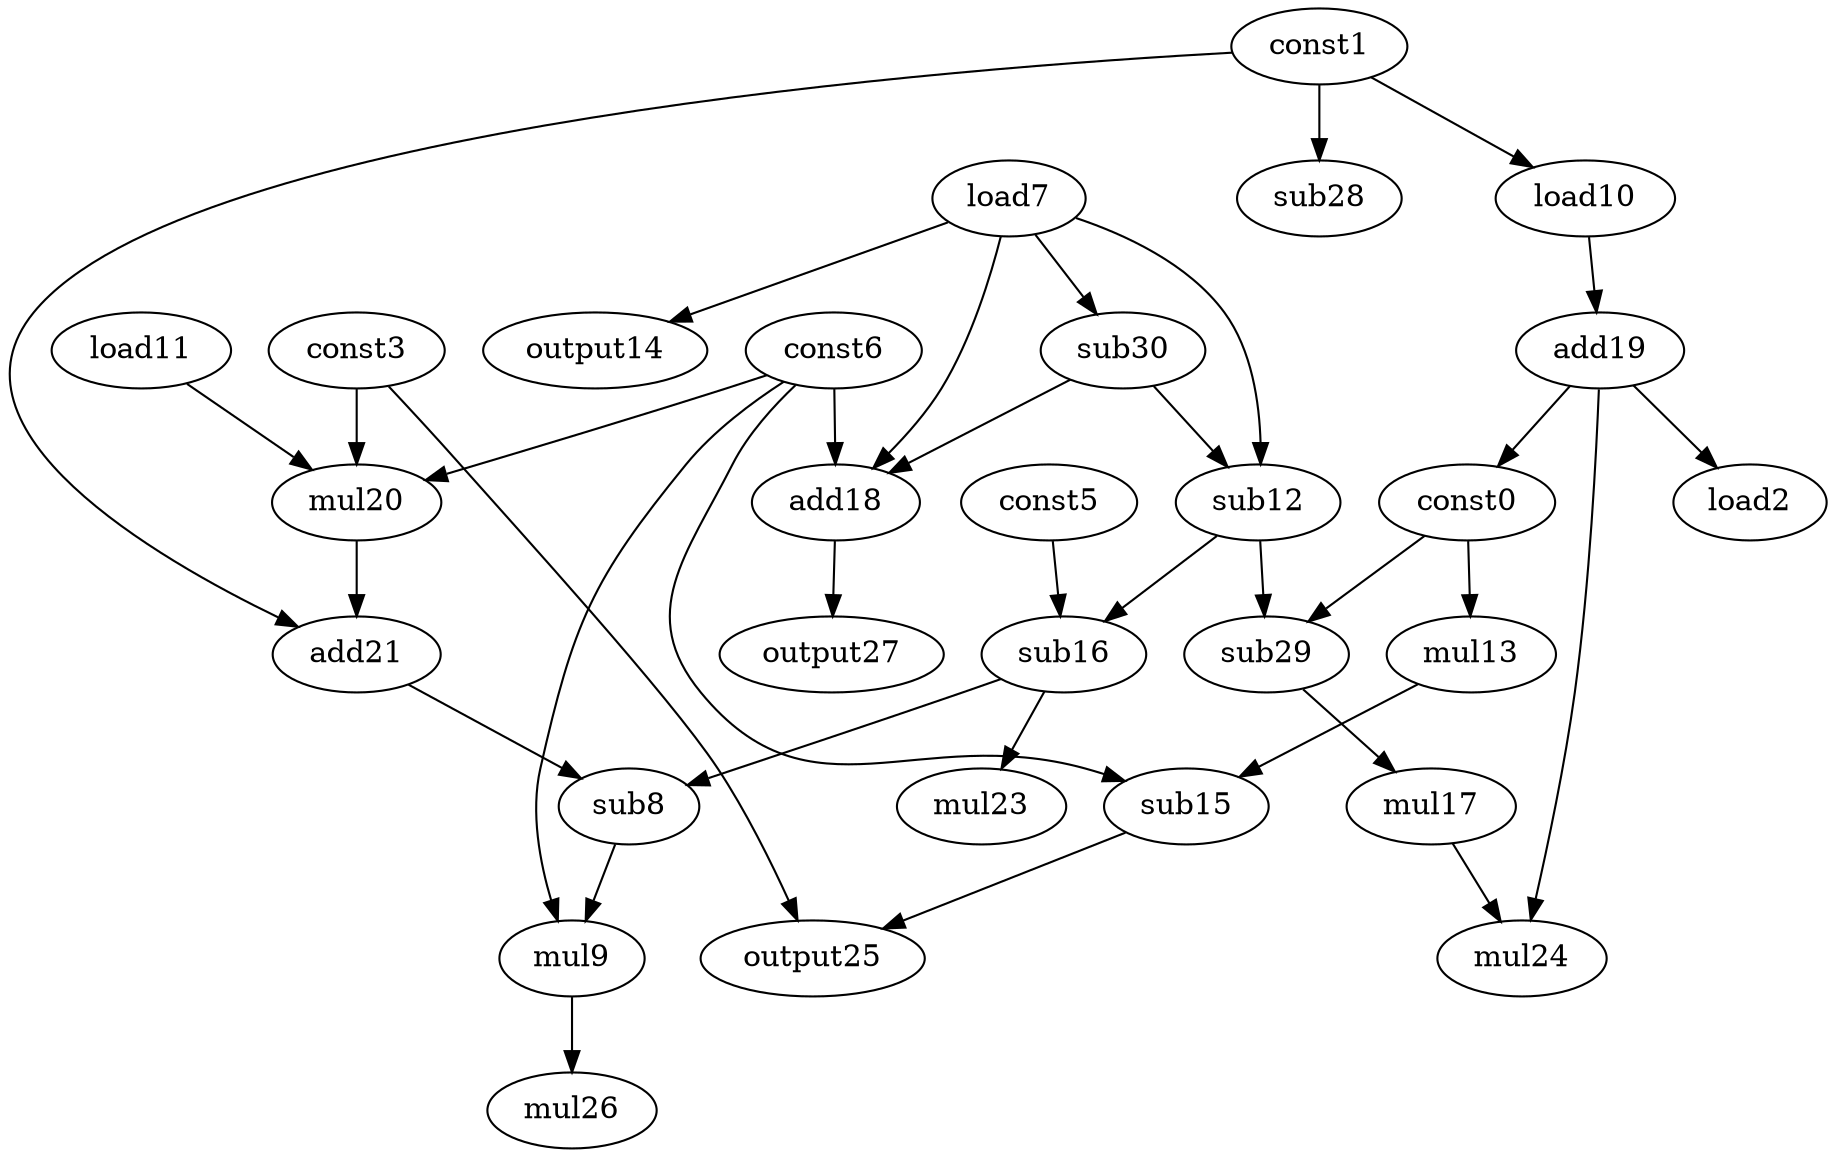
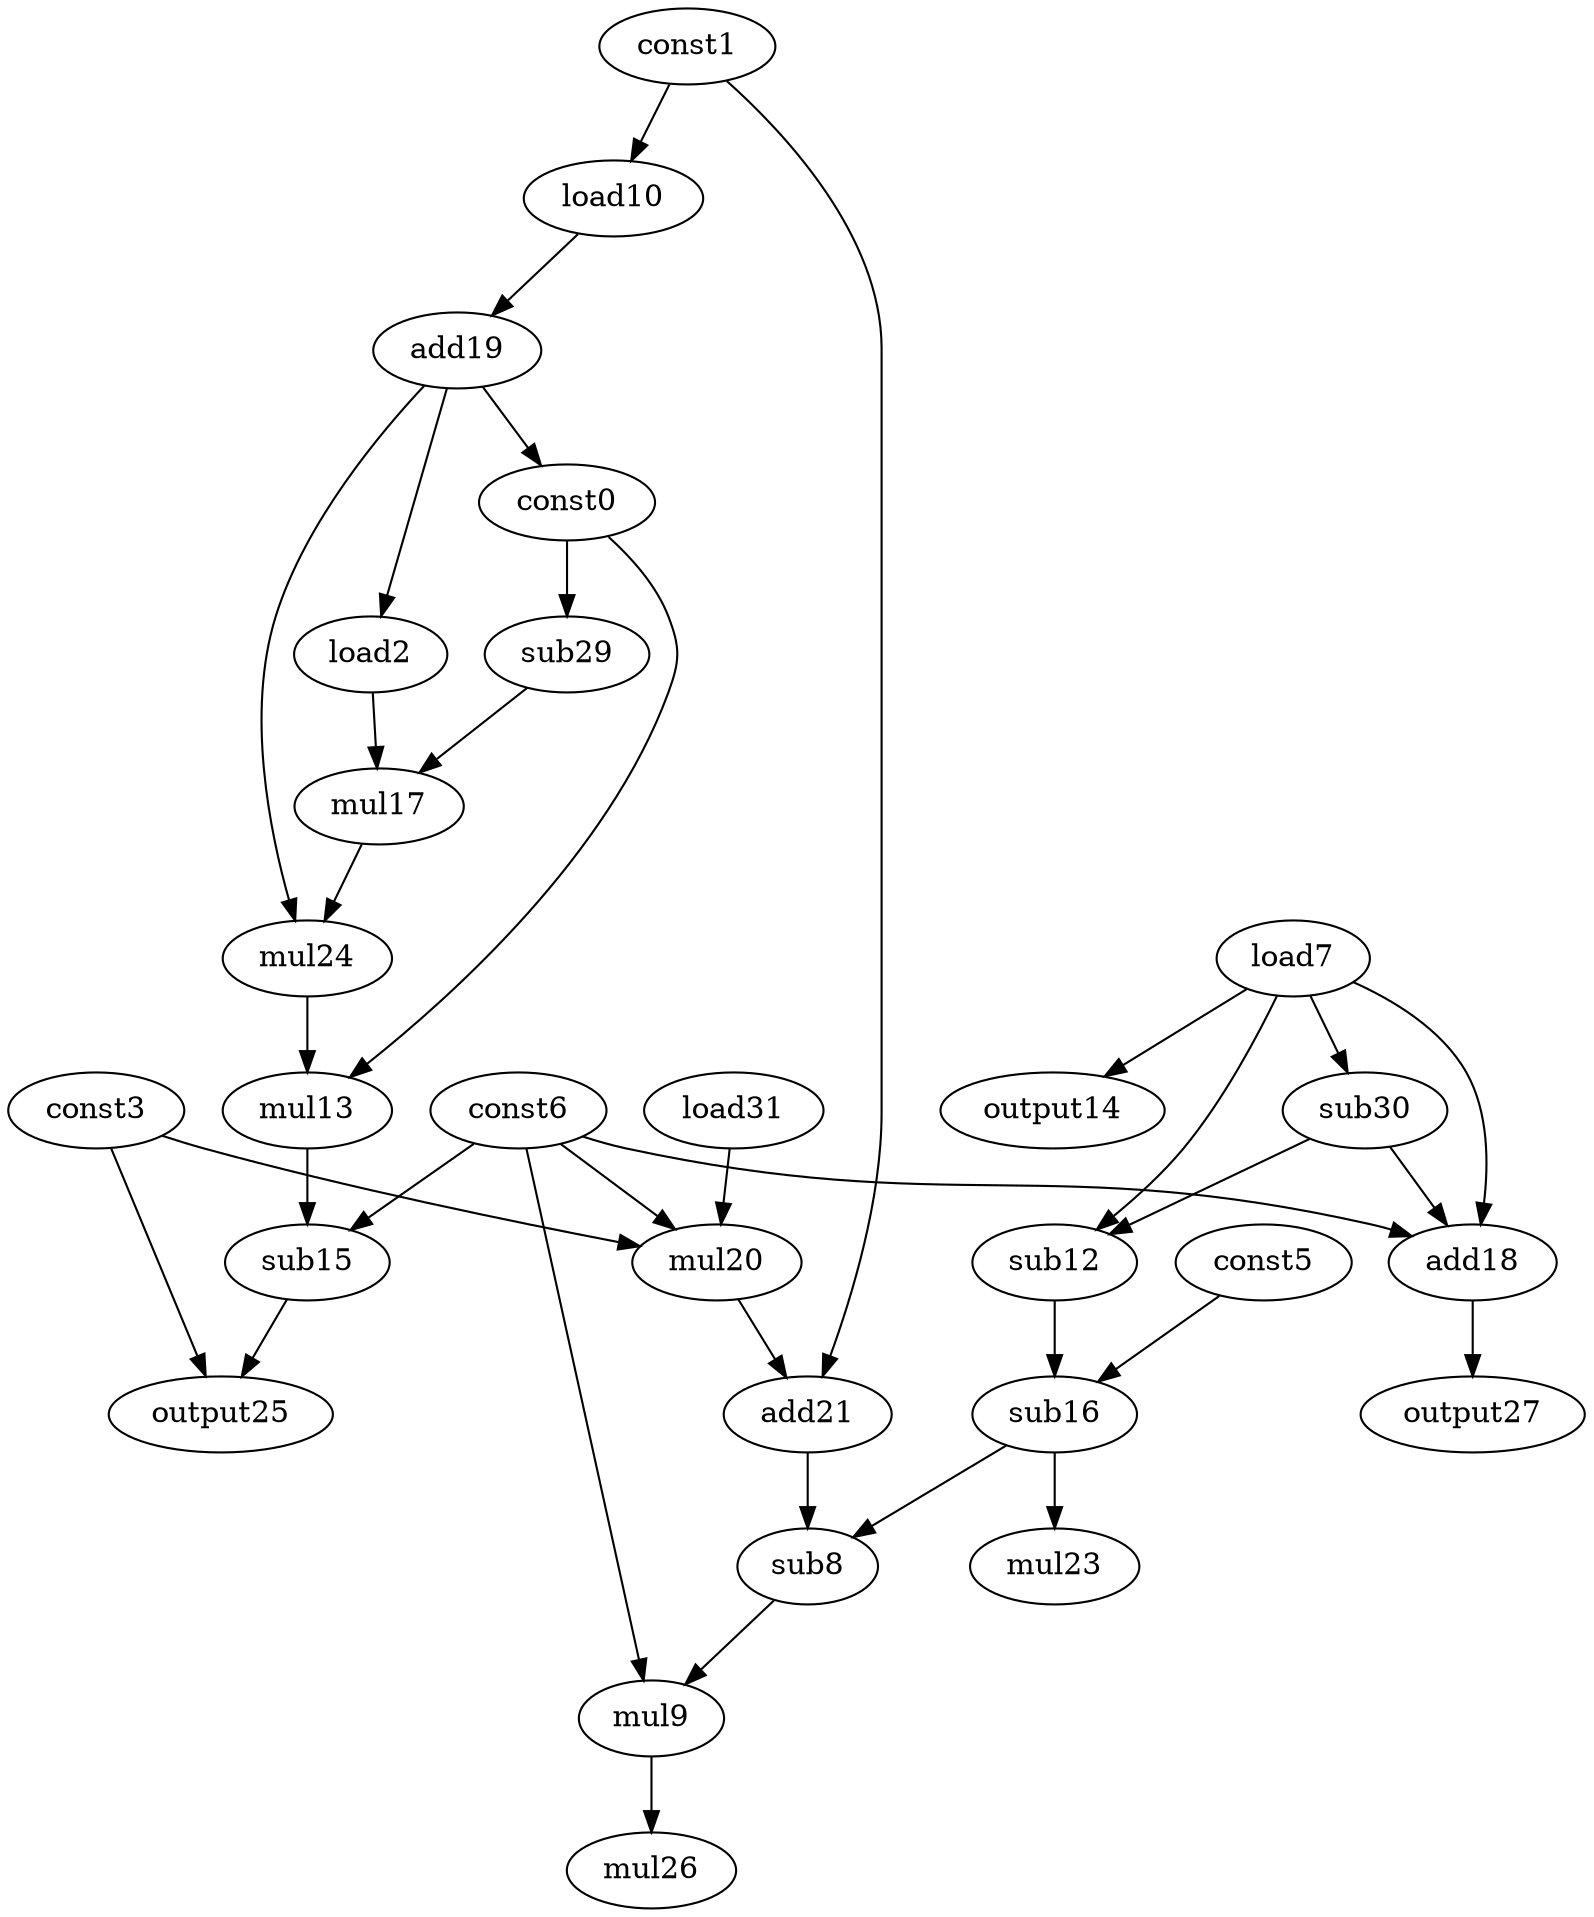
node "sub28": removed
node "load11": label "load11" -> "load31"
edge "sub12" -> "sub29": removed
edge "load2" -> "mul17": added
edge "mul24" -> "mul13": added
